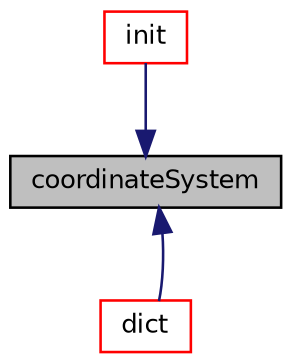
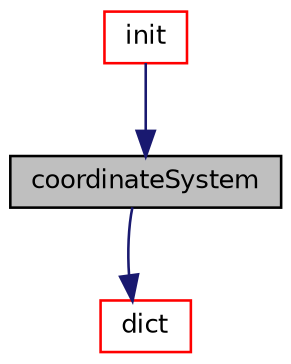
edge "dict" -> "coordinateSystem": reversed
